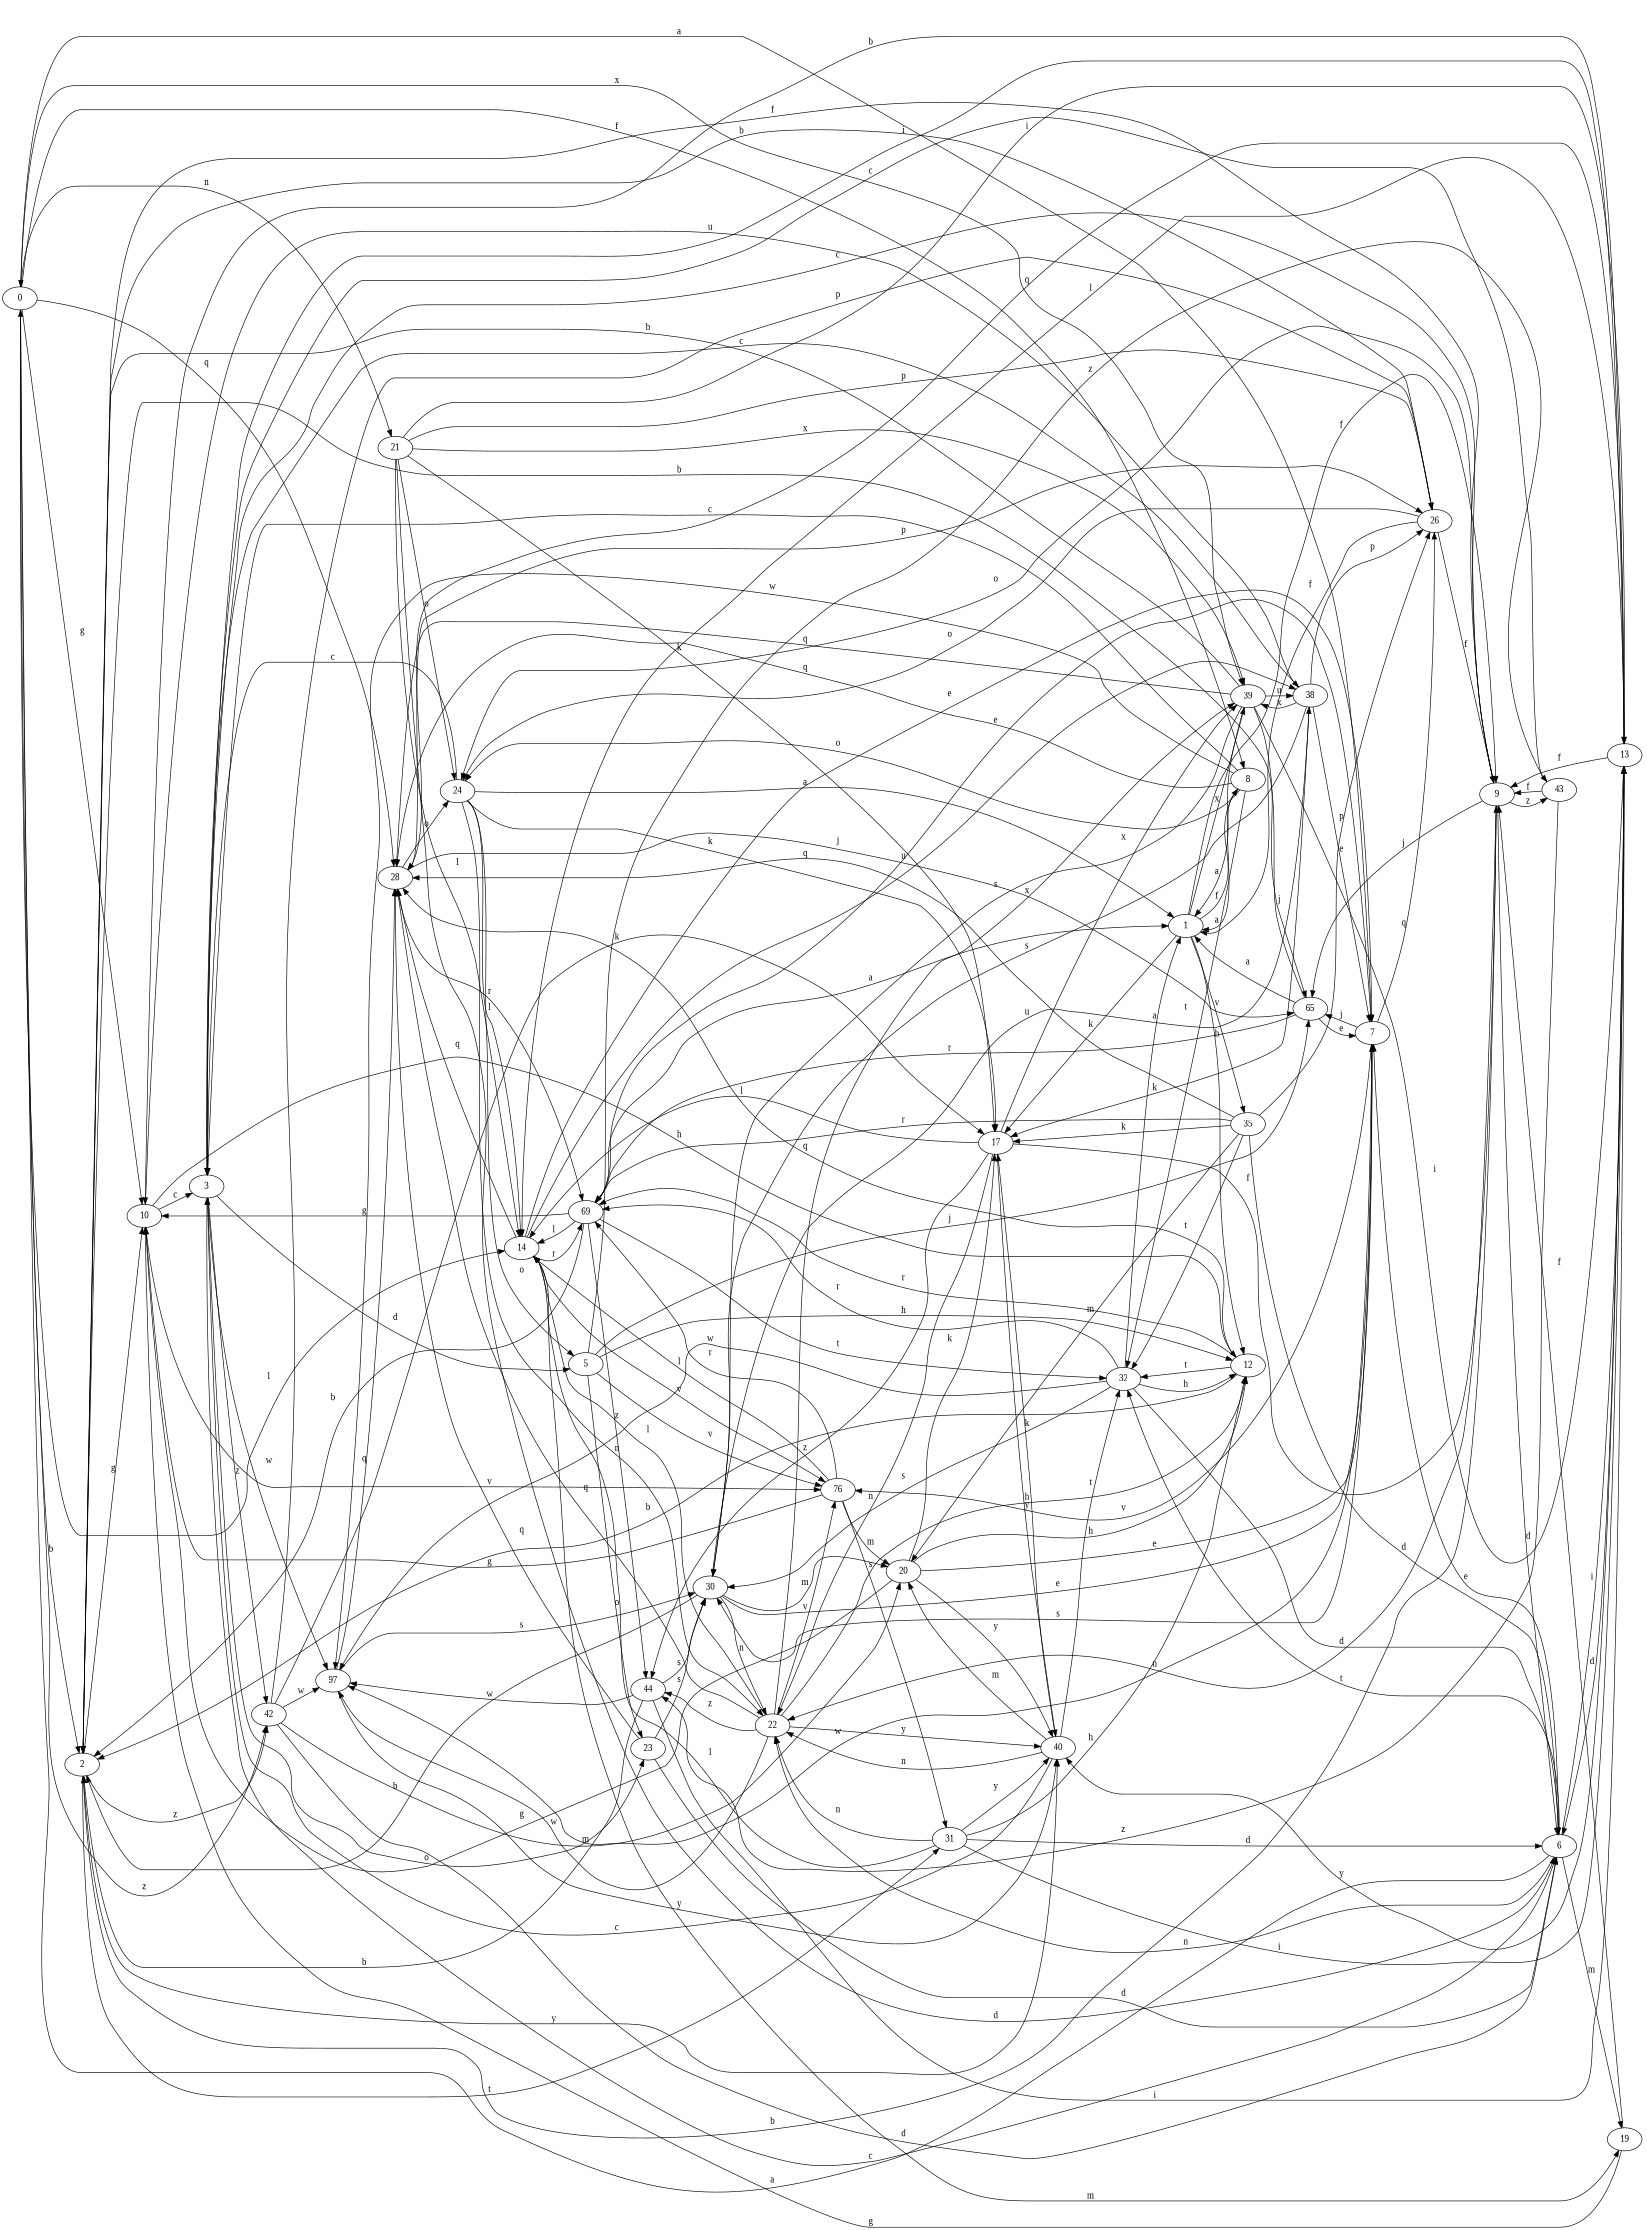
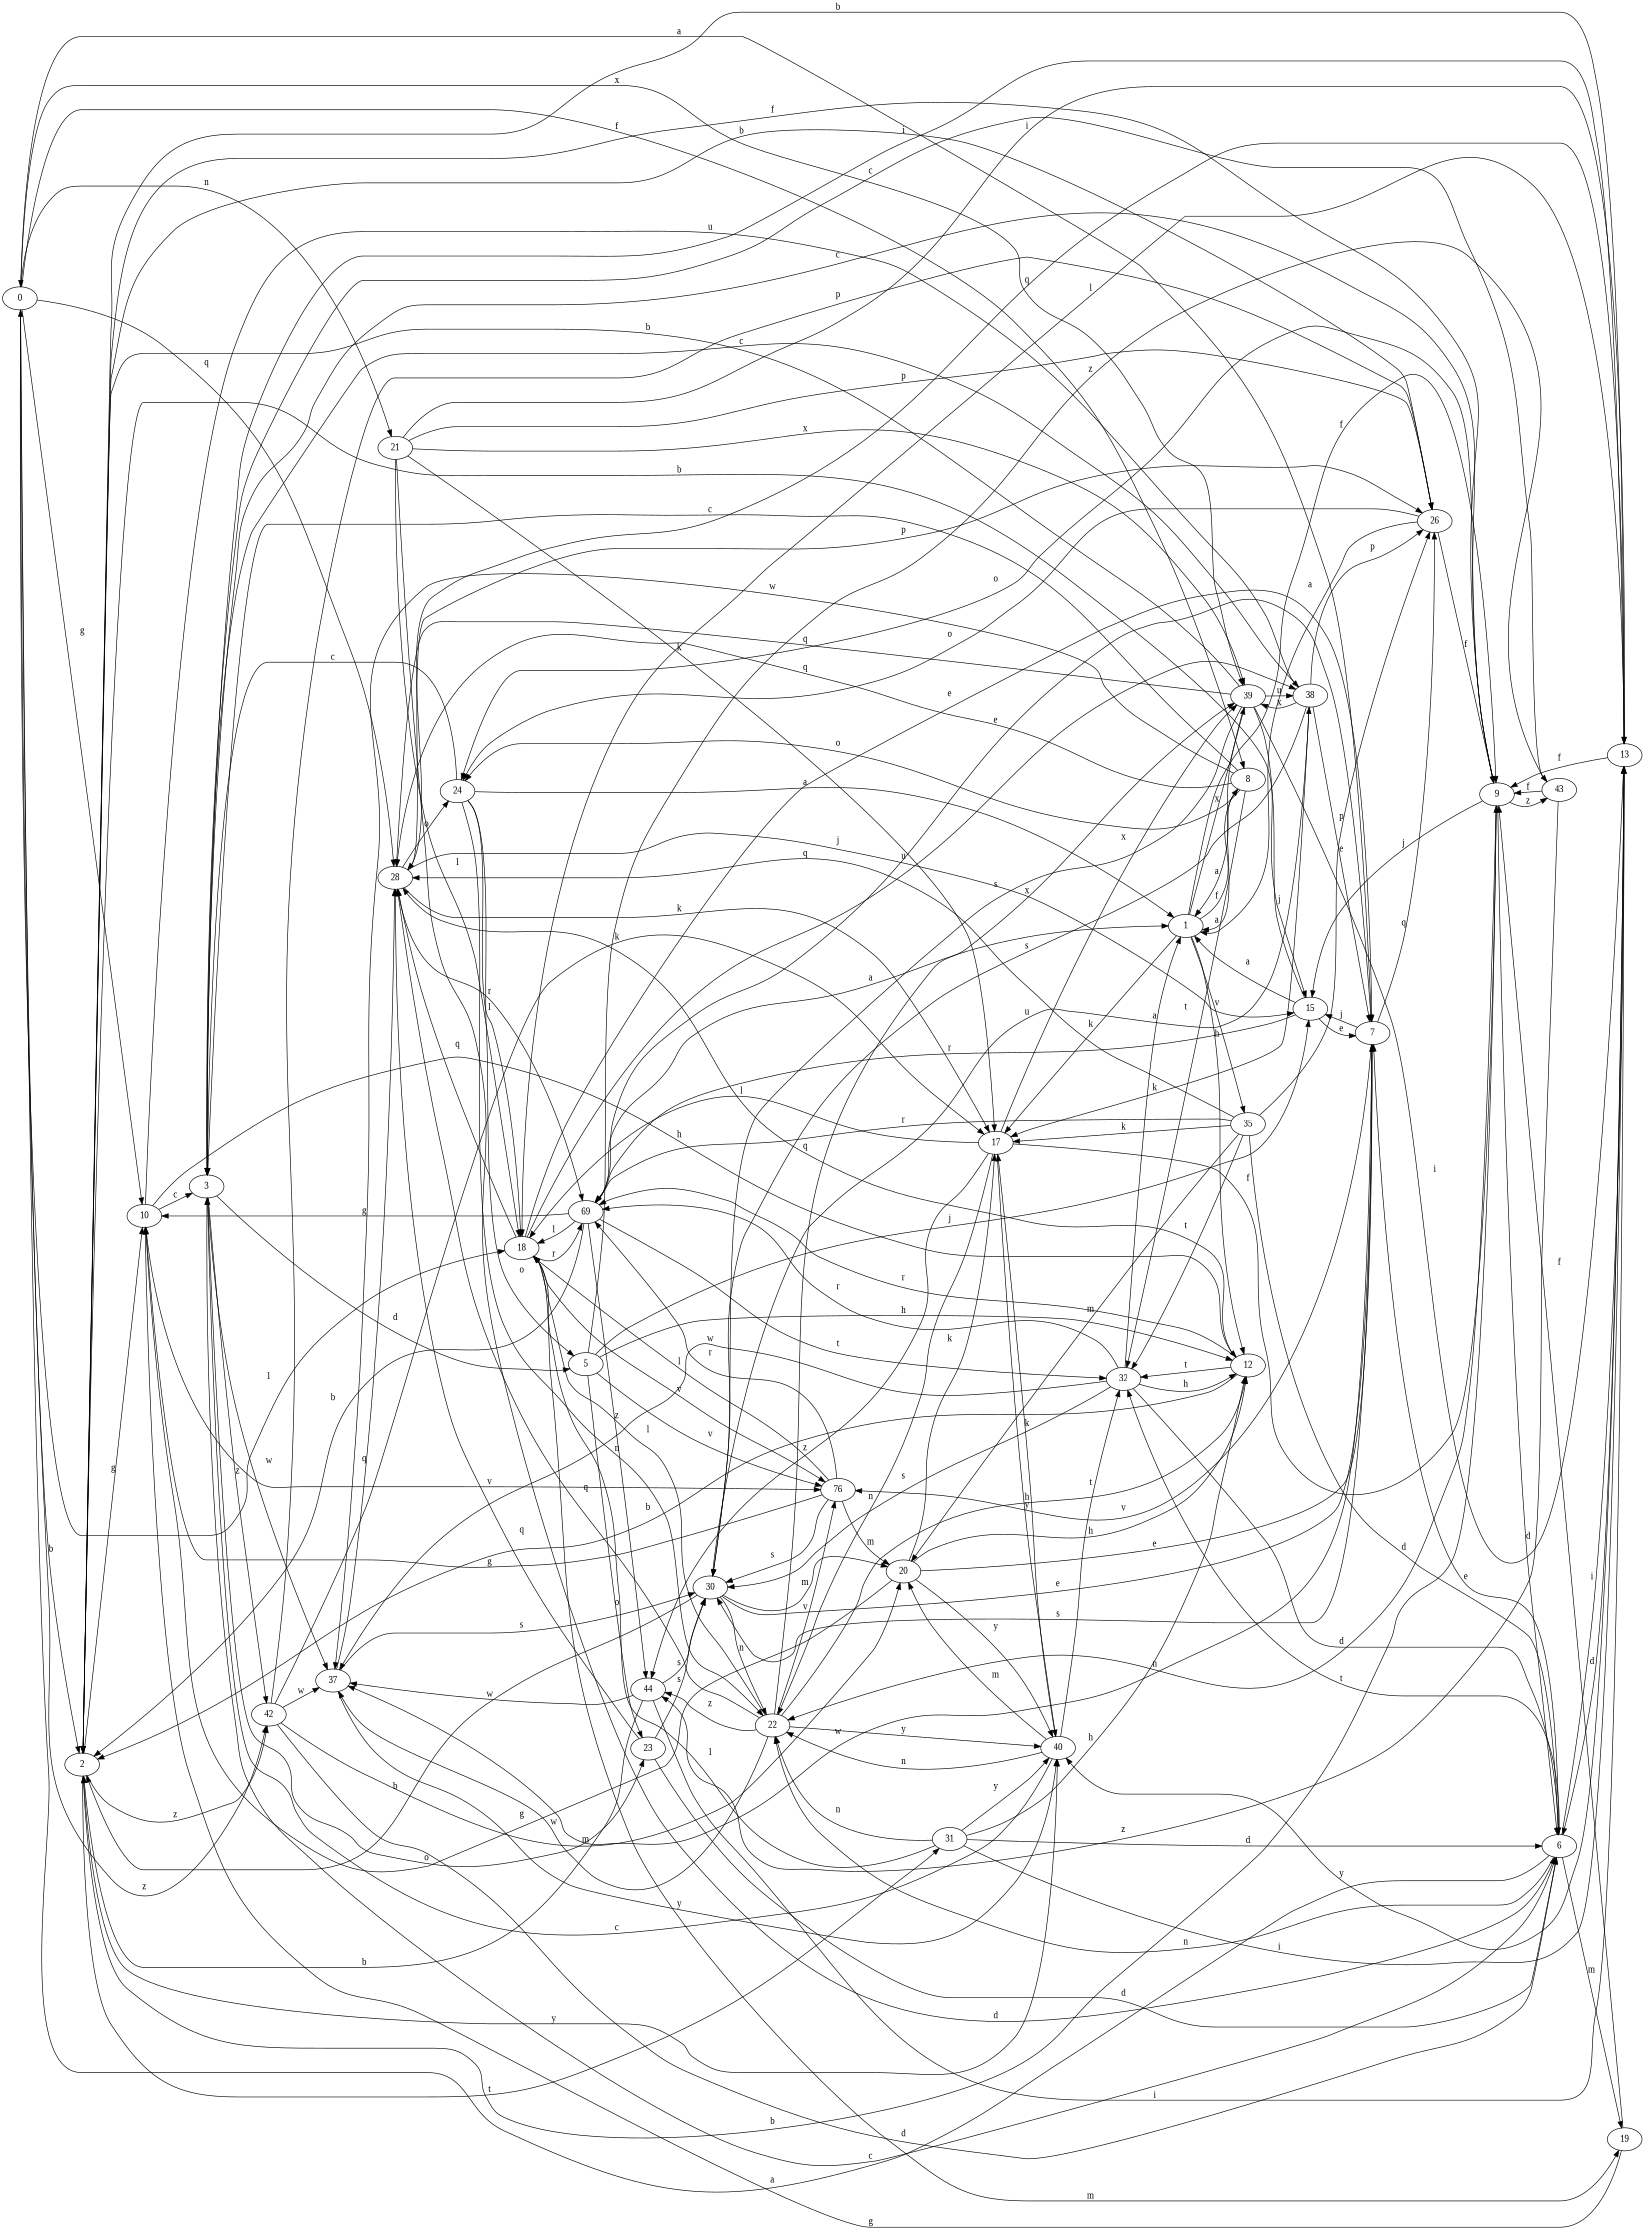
edge "13" -> "10": now "13" -> "2"
edge "26" -> "1": label "f" -> "a"
edge "21" -> "24": removed, label "o"
edge "24" -> "17": now "28" -> "17"
node "65": label "65" -> "15"
node "14": label "14" -> "18"
edge "76" -> "31": now "76" -> "30"
node "97": label "97" -> "37"
